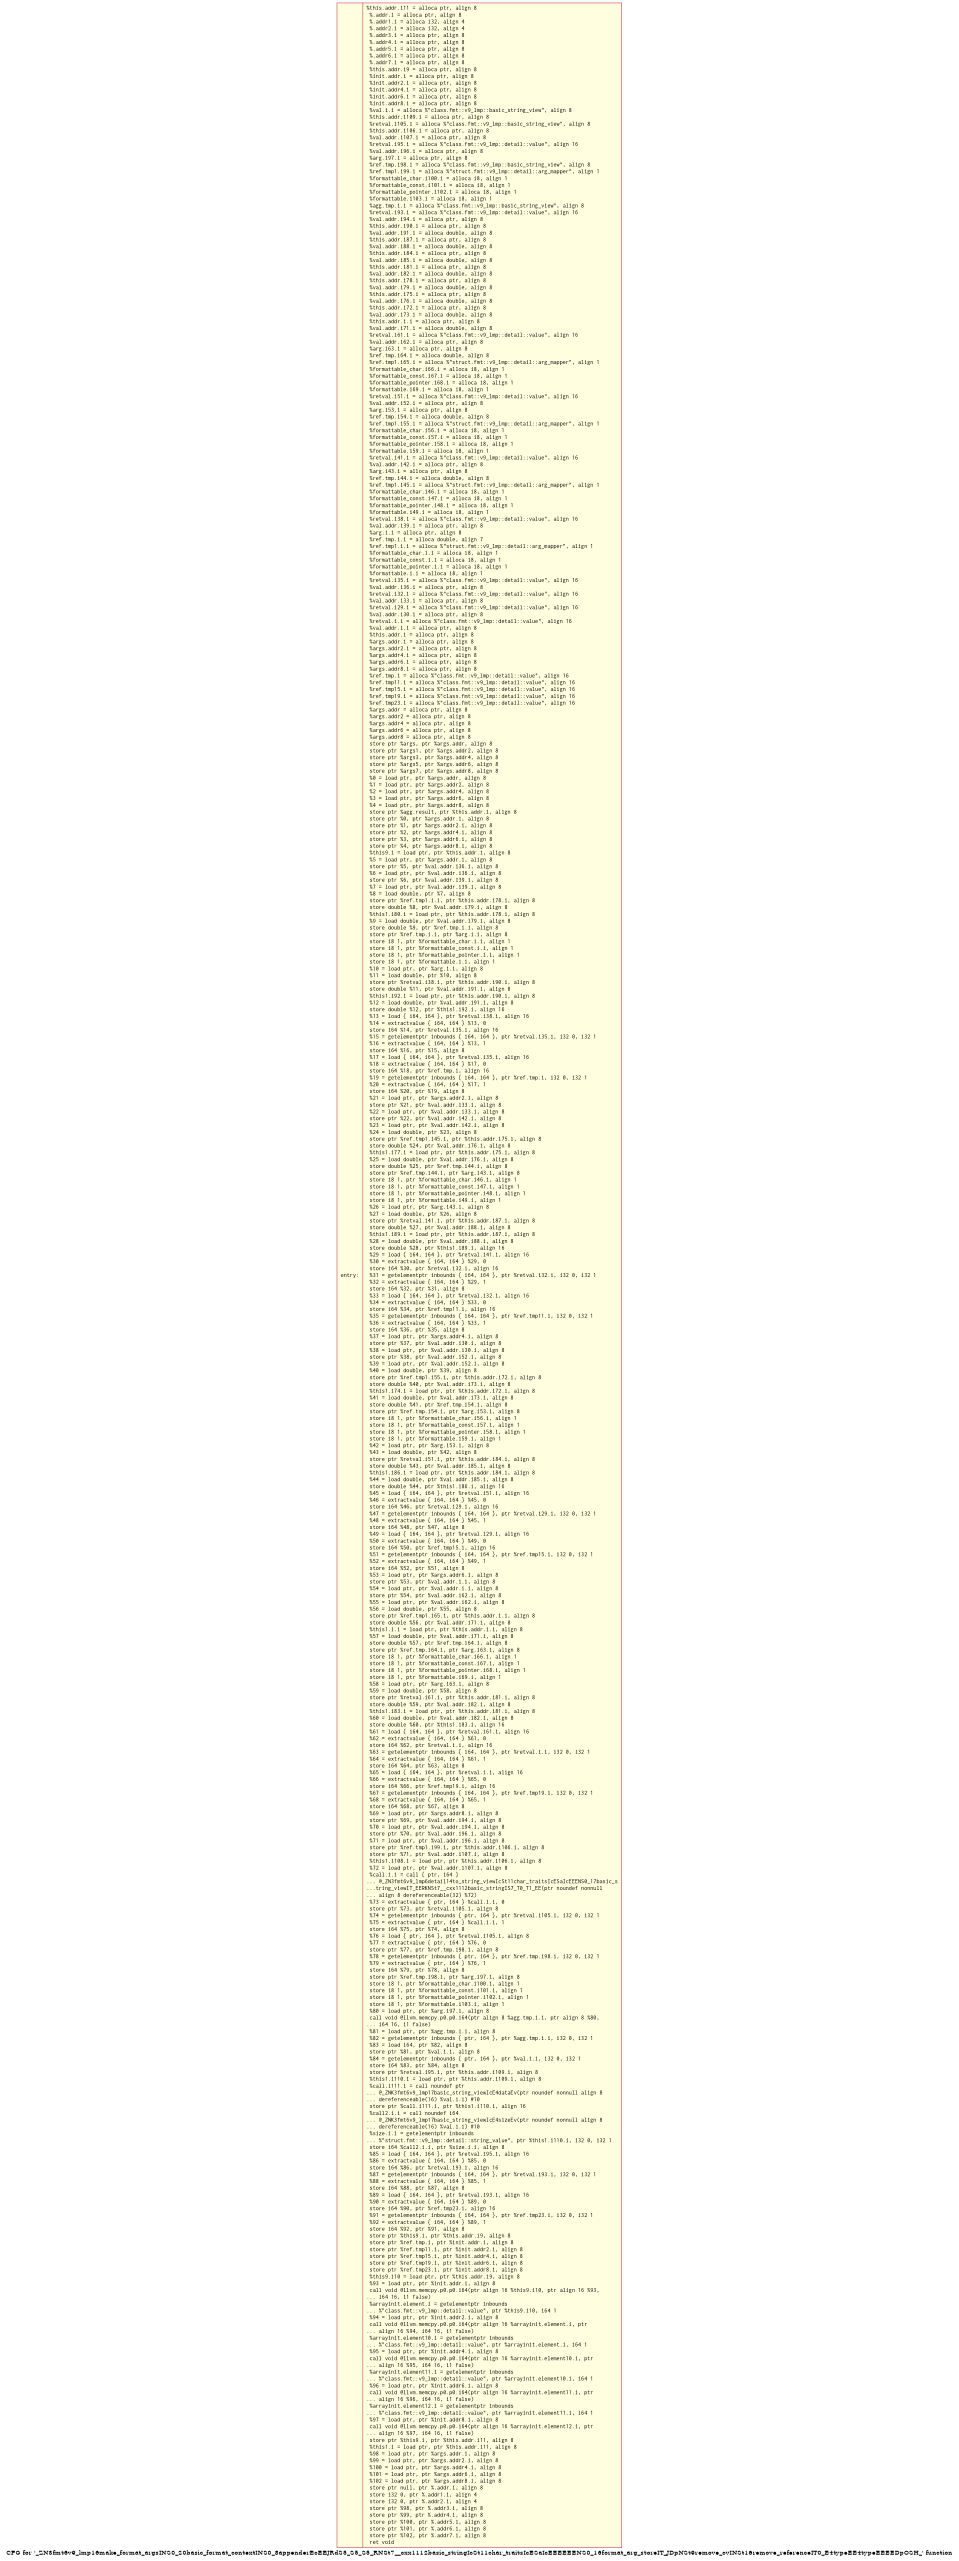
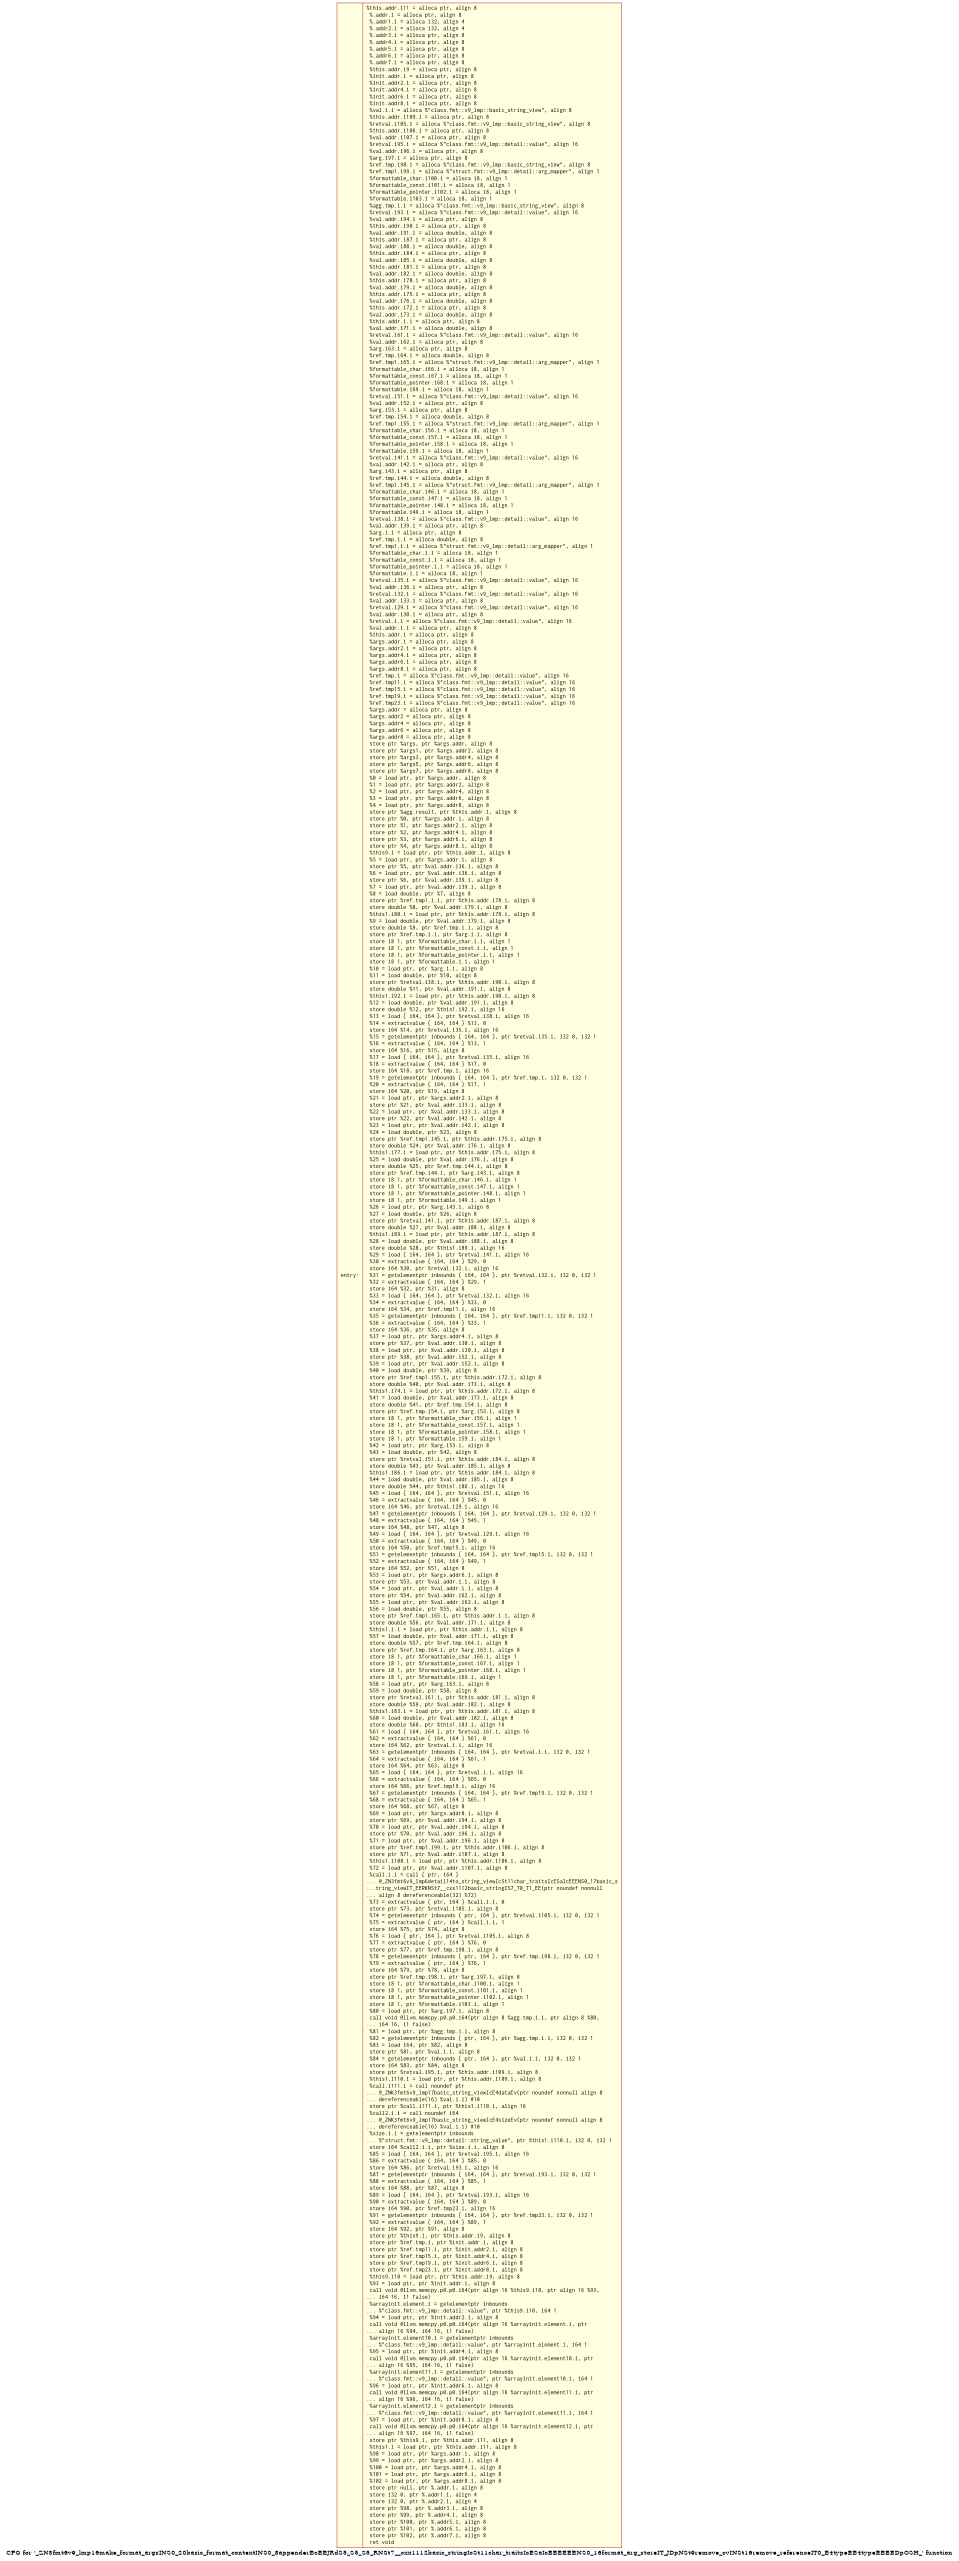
node "entry:": text "%ref.tmp.i.i = alloca double, align 7" -> "%ref.tmp.i.i = alloca double, align 8"
